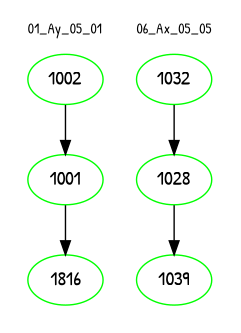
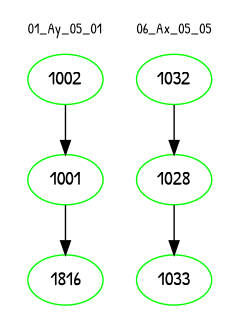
node "1039": label "1039" -> "1033"
